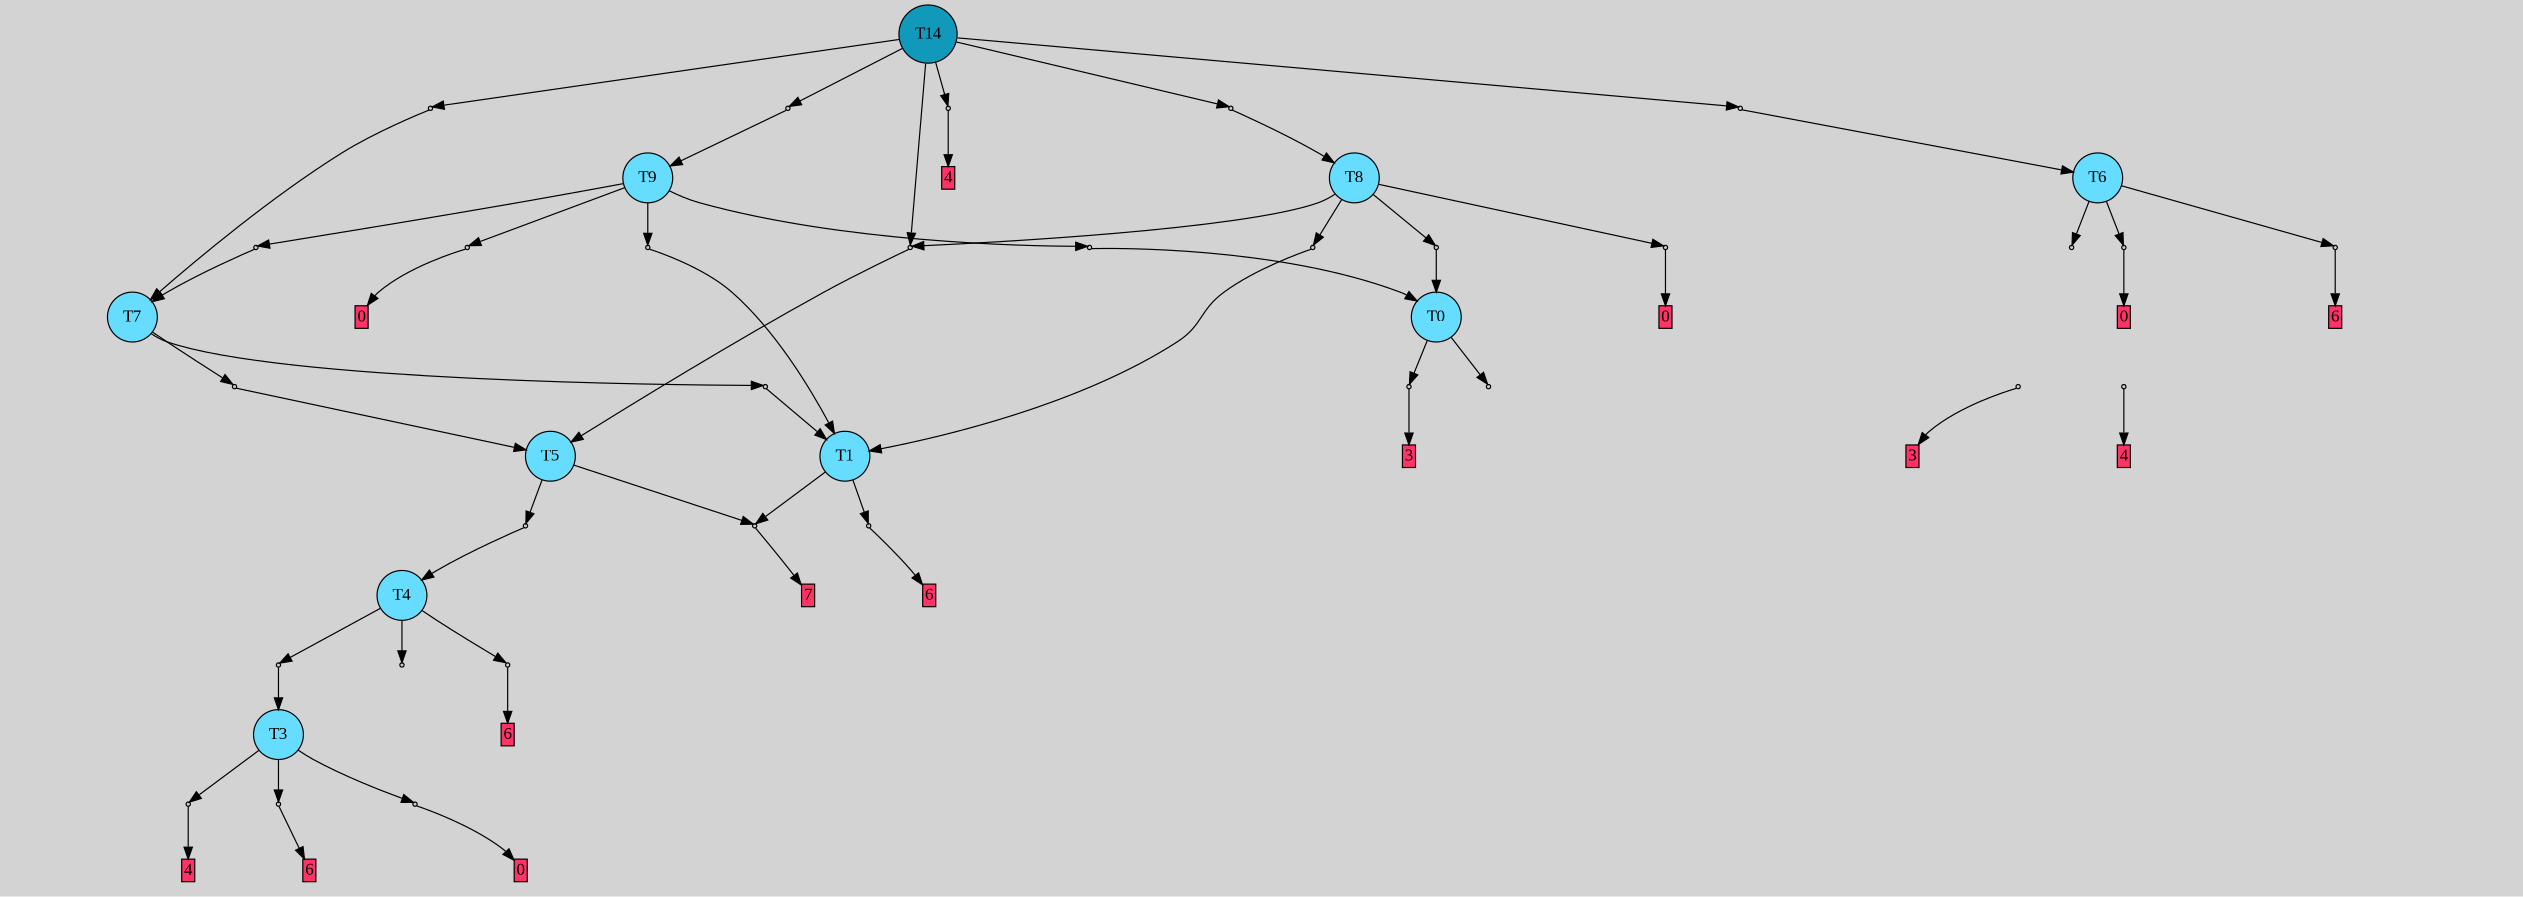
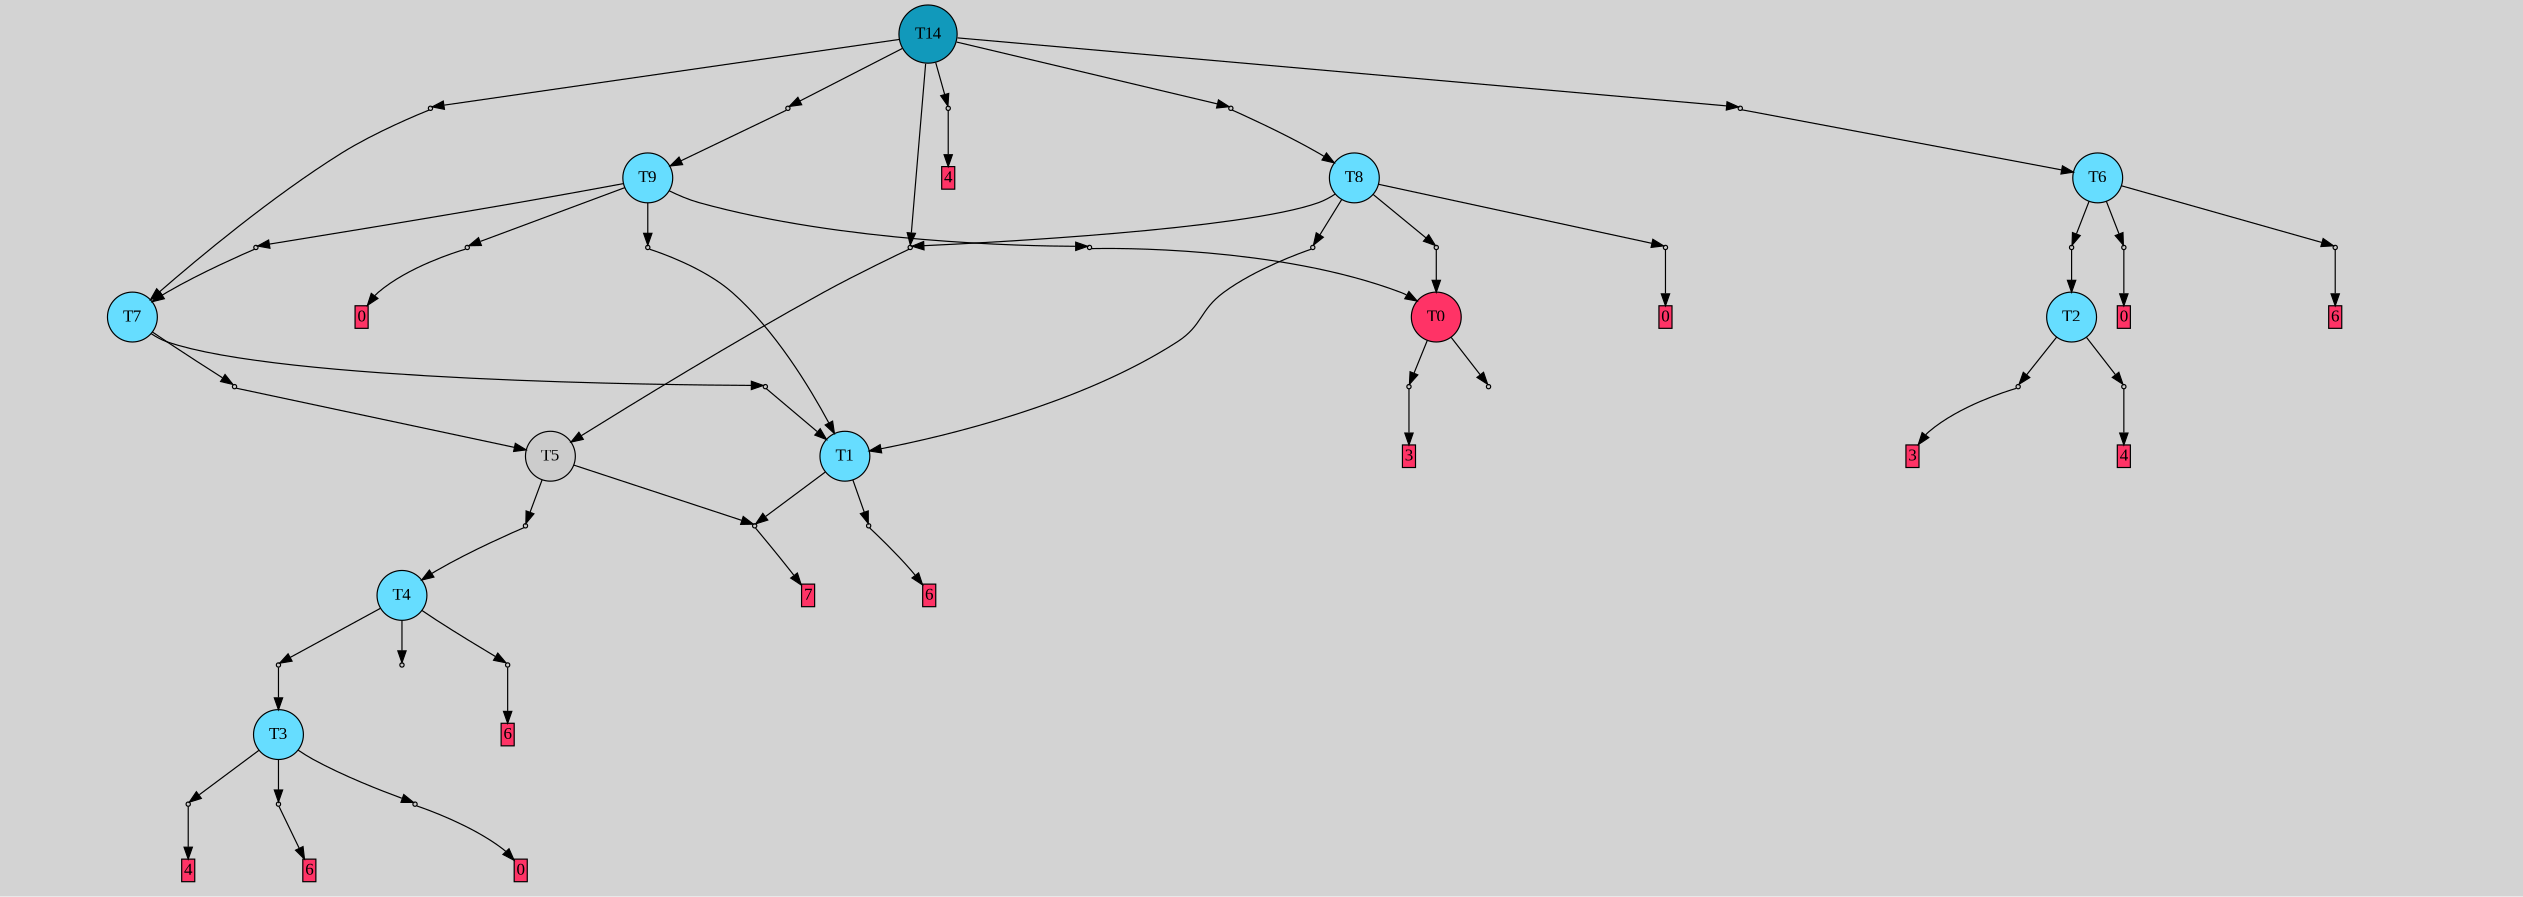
node "T0": fillcolor #66ddff -> #ff3366
node "T2": added
node "T5": fillcolor #66ddff -> #cccccc
